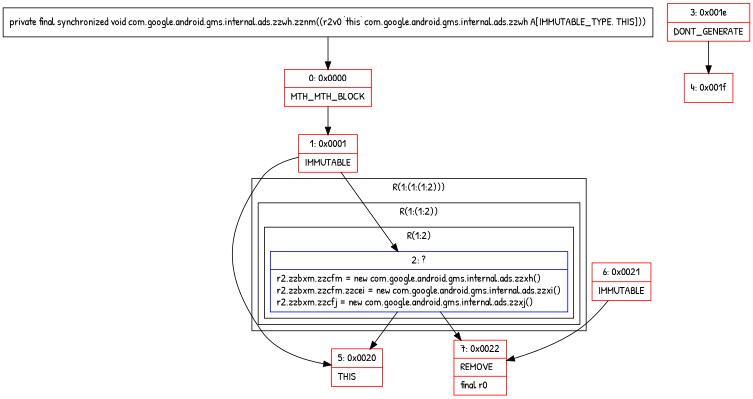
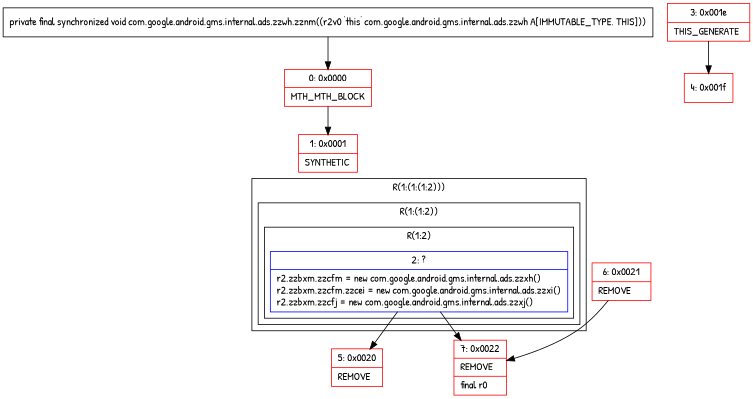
node "3: 0x001e": text "DONT_GENERATE" -> "THIS_GENERATE"
node "1: 0x0001": text "IMMUTABLE" -> "SYNTHETIC"
edge "1: 0x0001" -> "2: ?": removed
edge "1: 0x0001" -> "5: 0x0020": removed
node "6: 0x0021": text "IMMUTABLE" -> "REMOVE"
node "5: 0x0020": text "THIS" -> "REMOVE"
